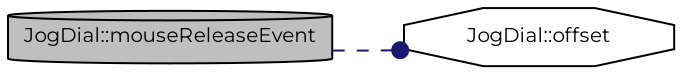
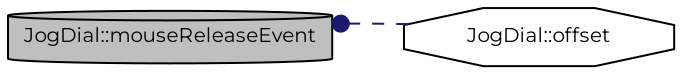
edge "JogDial::mouseReleaseEvent" -> "JogDial::offset": reversed
